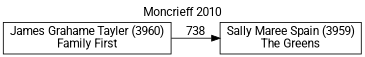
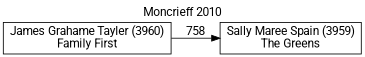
edge "James Grahame Tayler (3960) Family First" -> "Sally Maree Spain (3959) The Greens": label "738" -> "758"
